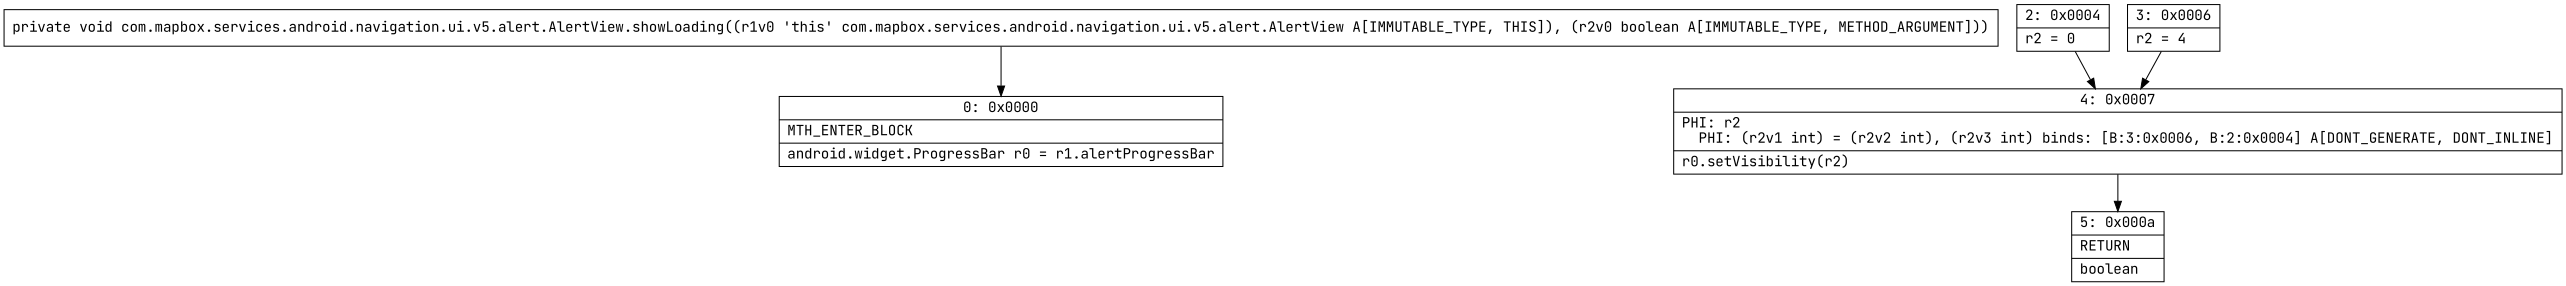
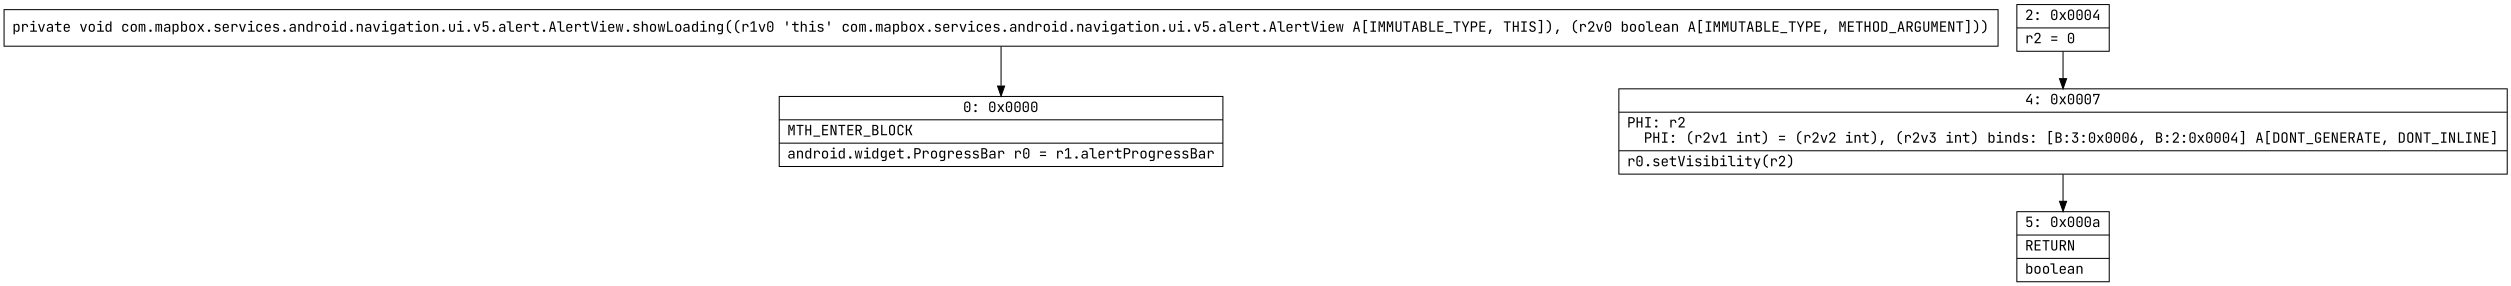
node "3: 0x0006": removed
